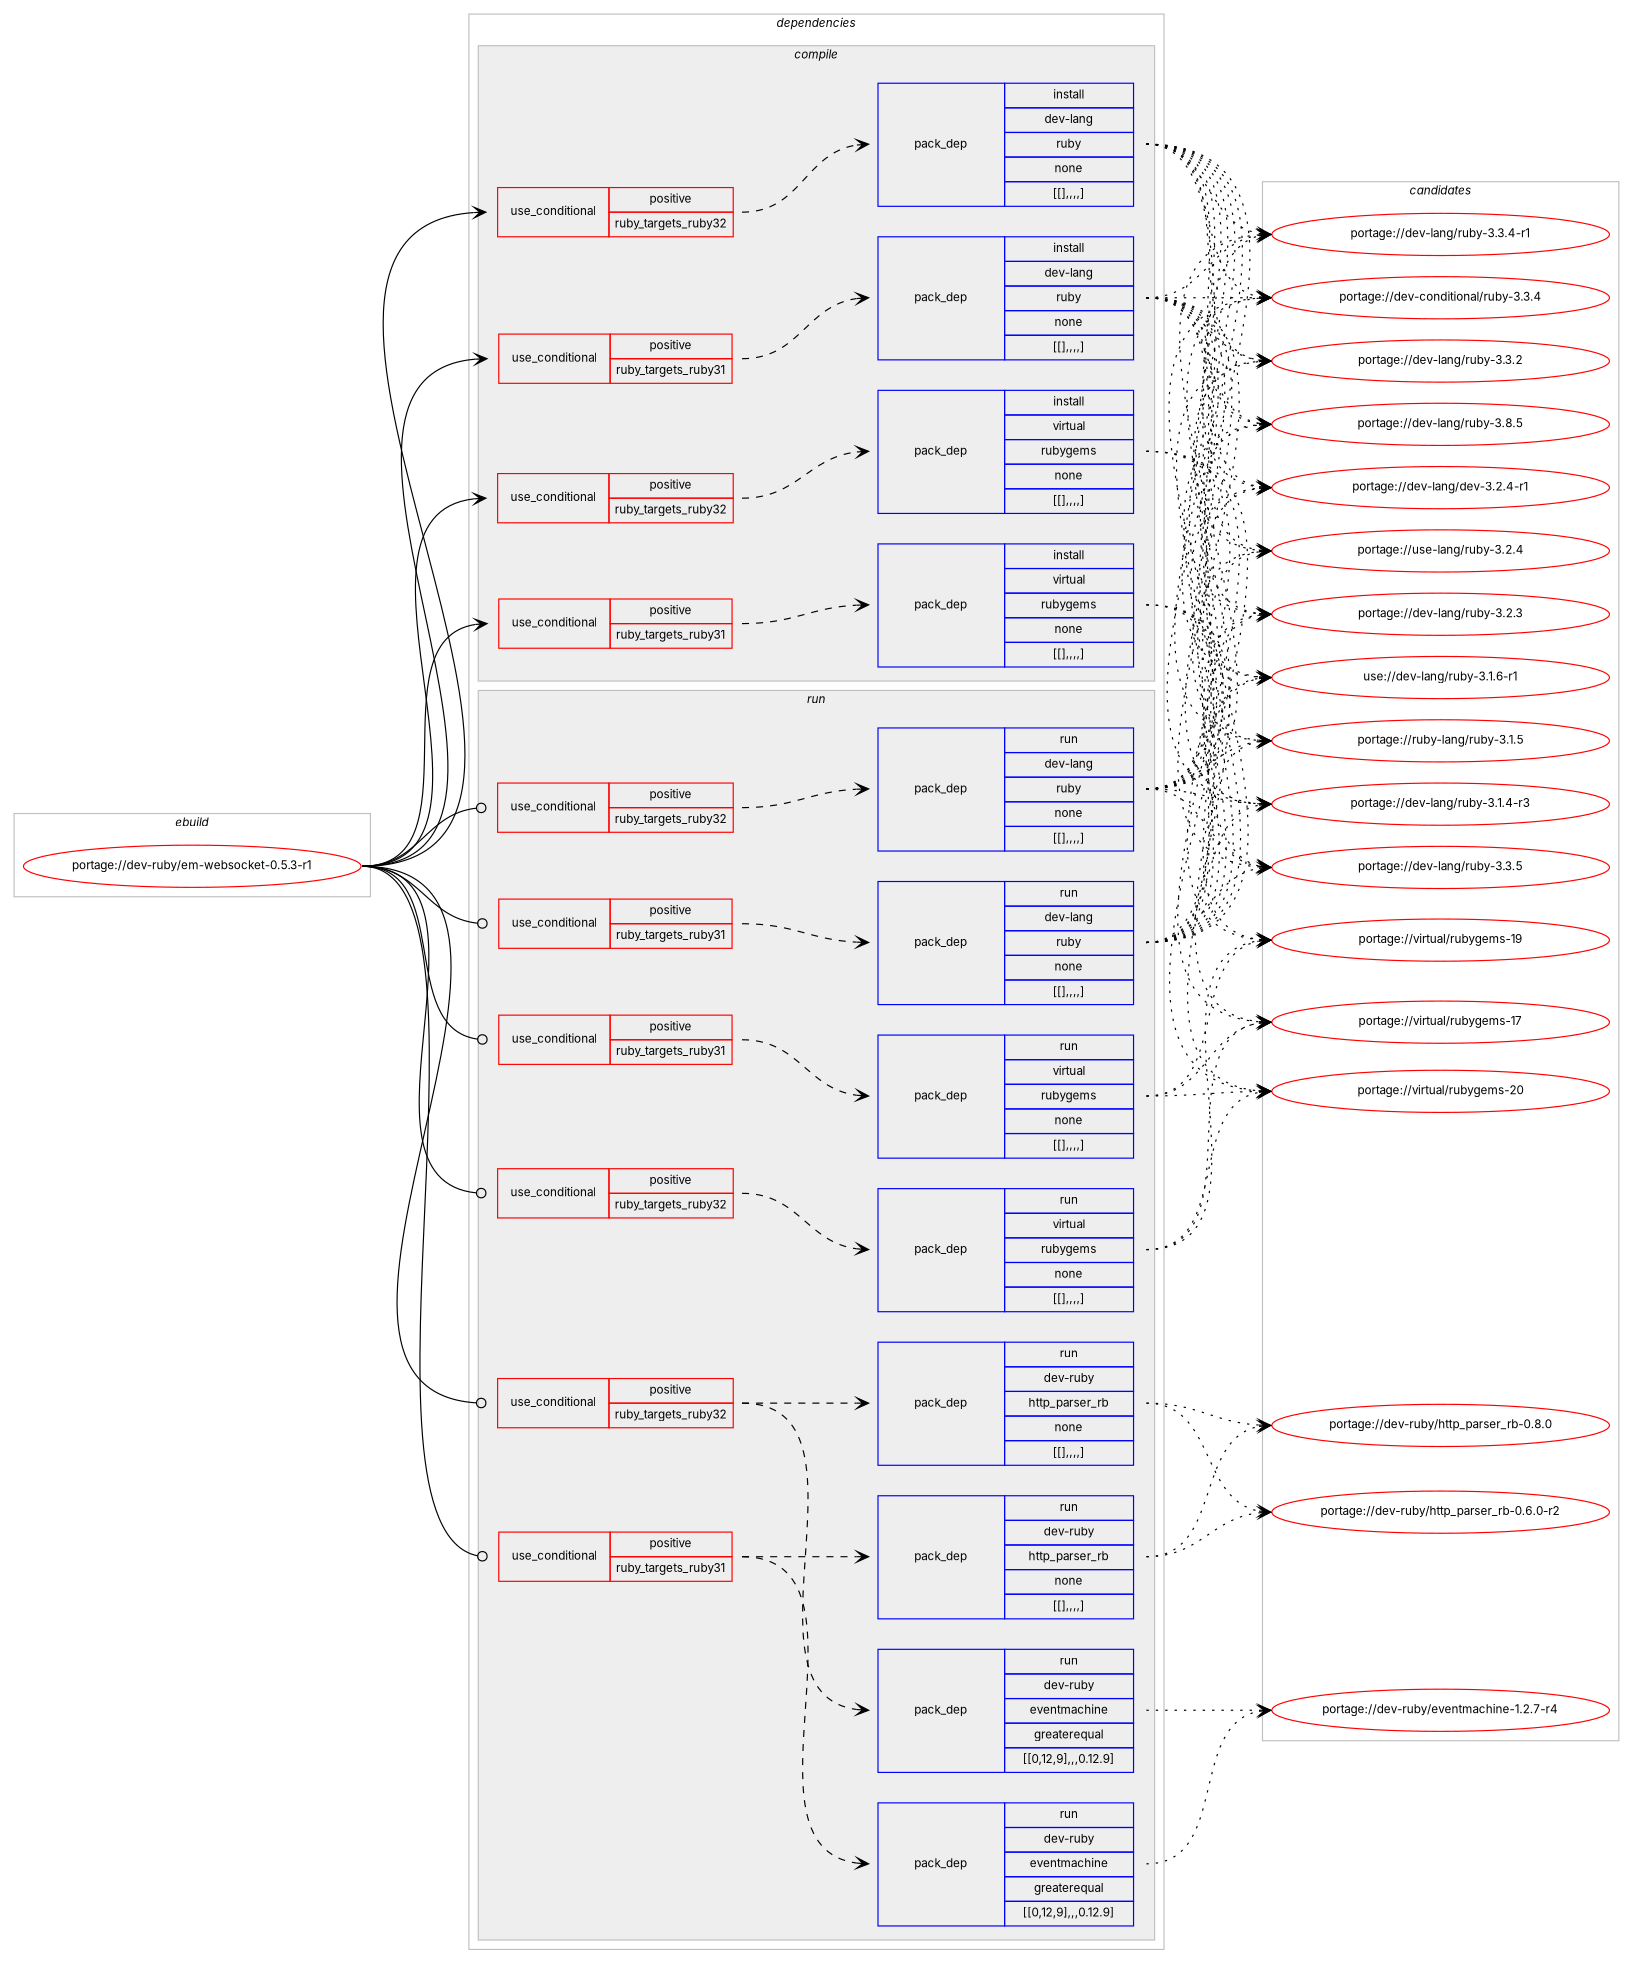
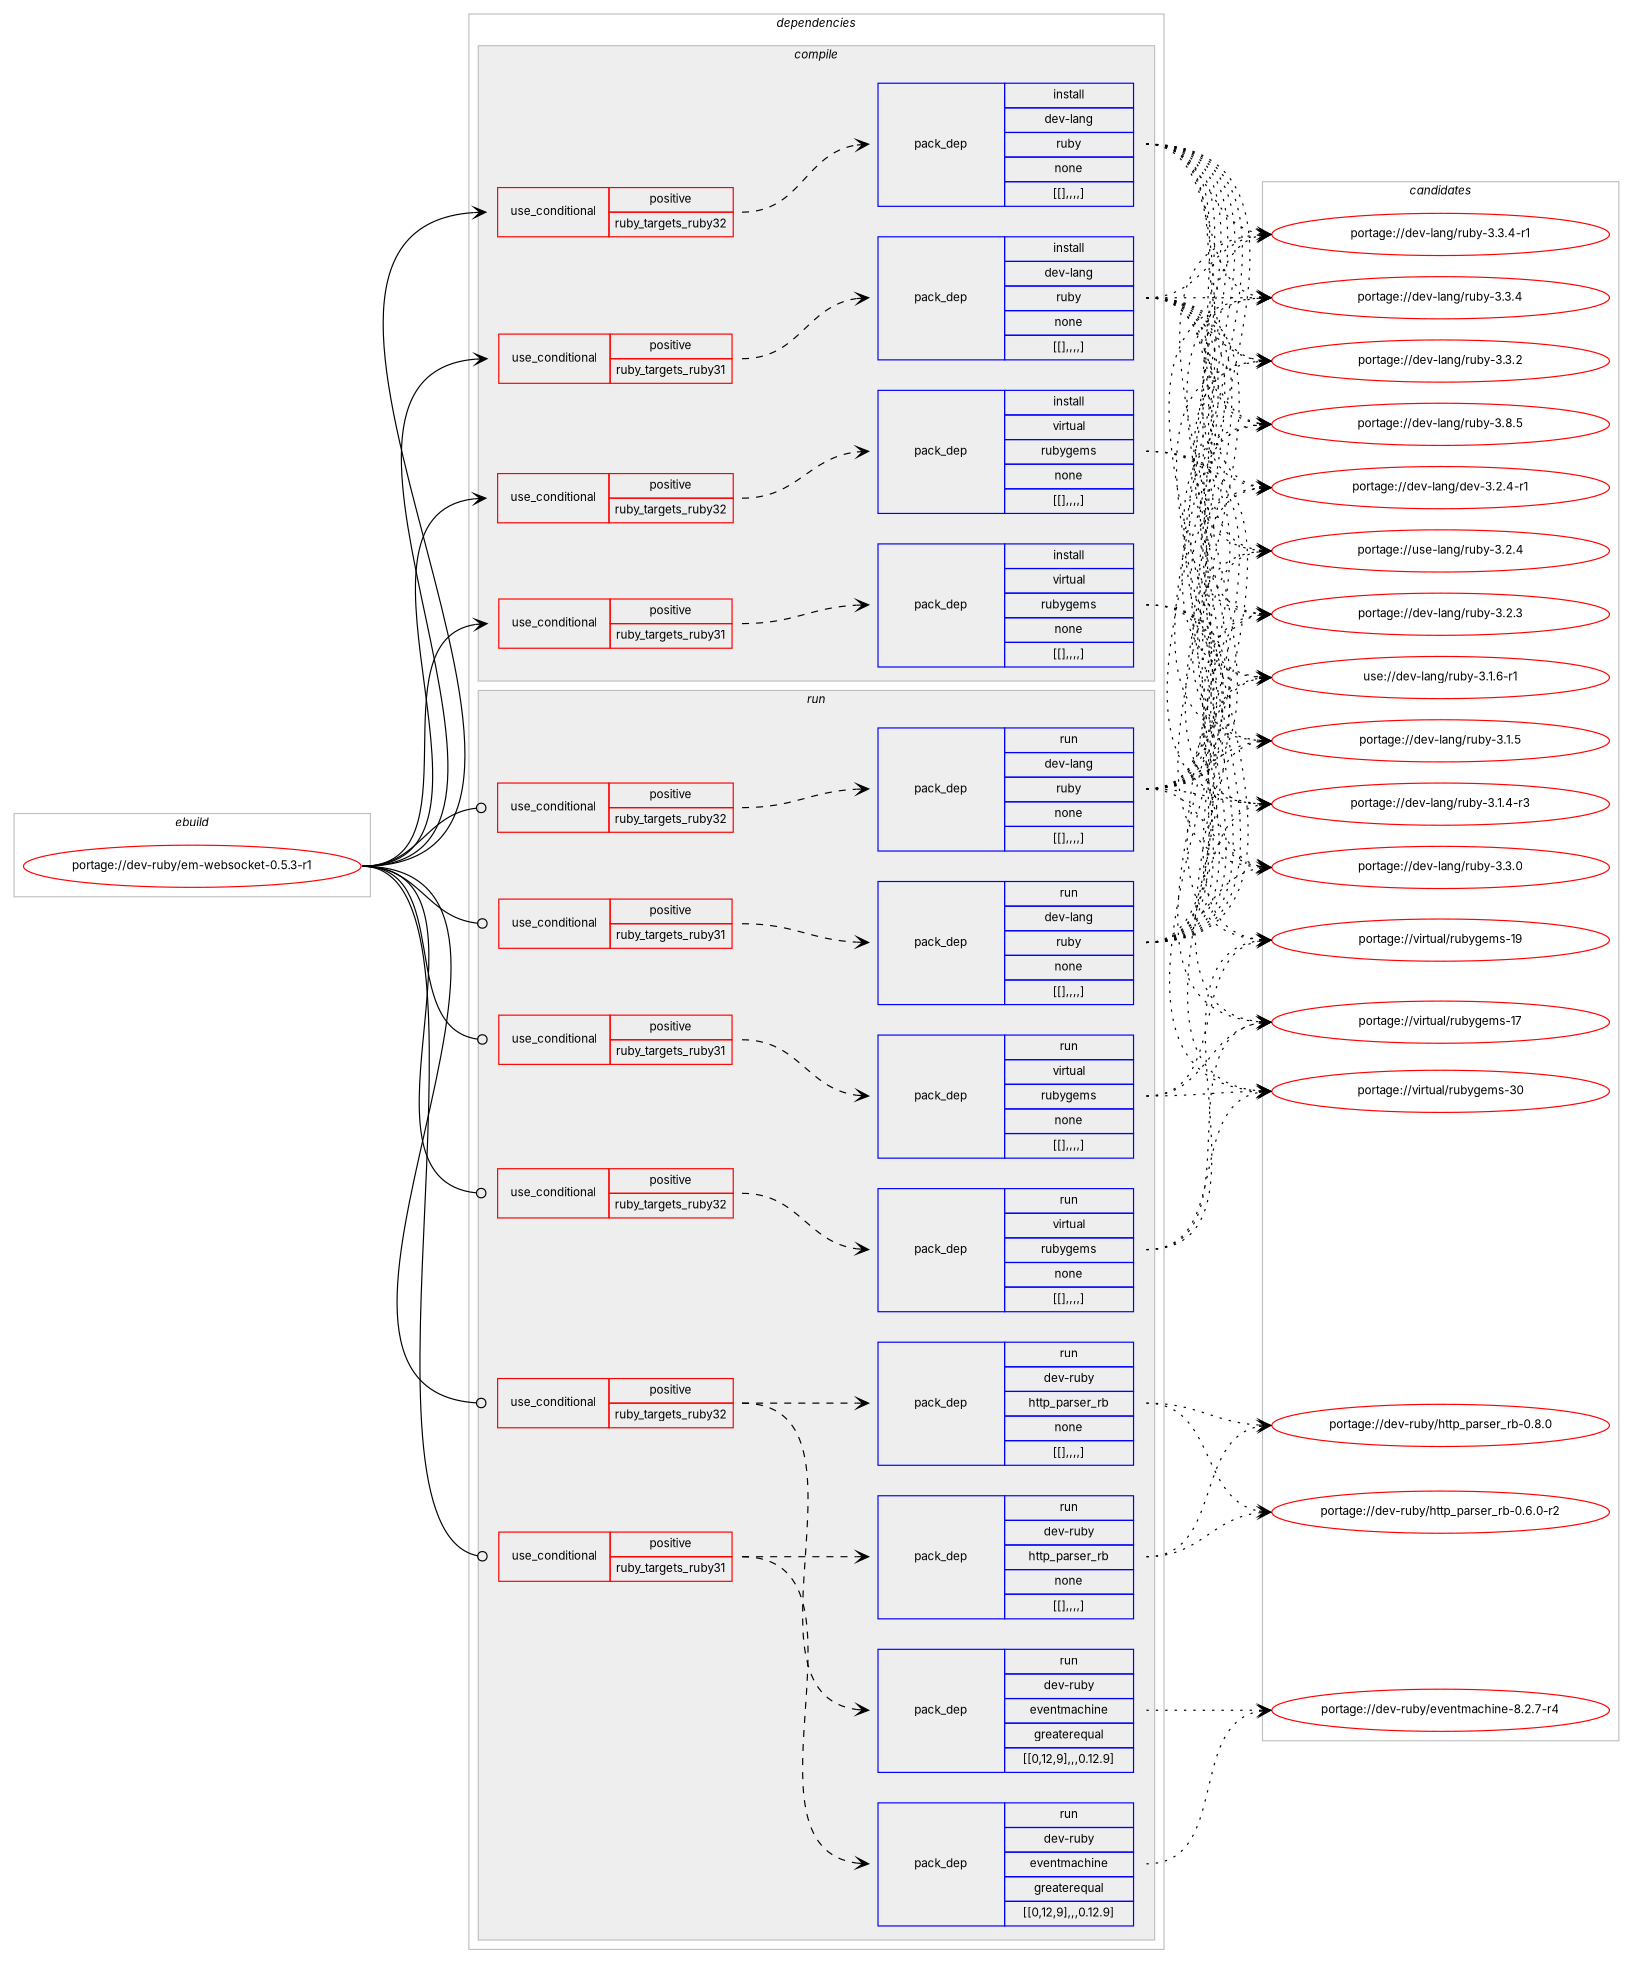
node "portage://dev-conditional/ruby-3.3.4": label "portage://dev-conditional/ruby-3.3.4" -> "portage://dev-lang/ruby-3.3.4"
node "portage://ruby-lang/ruby-3.1.5": label "portage://ruby-lang/ruby-3.1.5" -> "portage://dev-lang/ruby-3.1.5"
node "portage://dev-lang/ruby-3.3.5": label "portage://dev-lang/ruby-3.3.5" -> "portage://dev-lang/ruby-3.3.0"
node "portage://virtual/rubygems-20": label "portage://virtual/rubygems-20" -> "portage://virtual/rubygems-30"
node "portage://dev-ruby/eventmachine-1.2.7-r4": label "portage://dev-ruby/eventmachine-1.2.7-r4" -> "portage://dev-ruby/eventmachine-8.2.7-r4"
